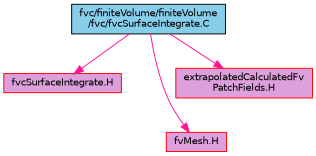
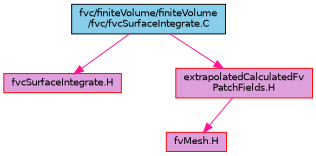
edge "fvc/finiteVolume/finiteVolume /fvc/fvcSurfaceIntegrate.C" -> "fvMesh.H": now "extrapolatedCalculatedFv PatchFields.H" -> "fvMesh.H"
